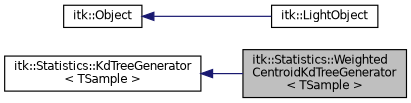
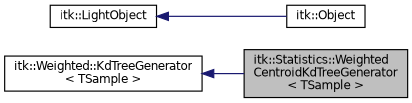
edge "itk::LightObject" -> "itk::Object": reversed
node "itk::Statistics::KdTreeGenerator < TSample >": label "itk::Statistics::KdTreeGenerator < TSample >" -> "itk::Weighted::KdTreeGenerator < TSample >"
